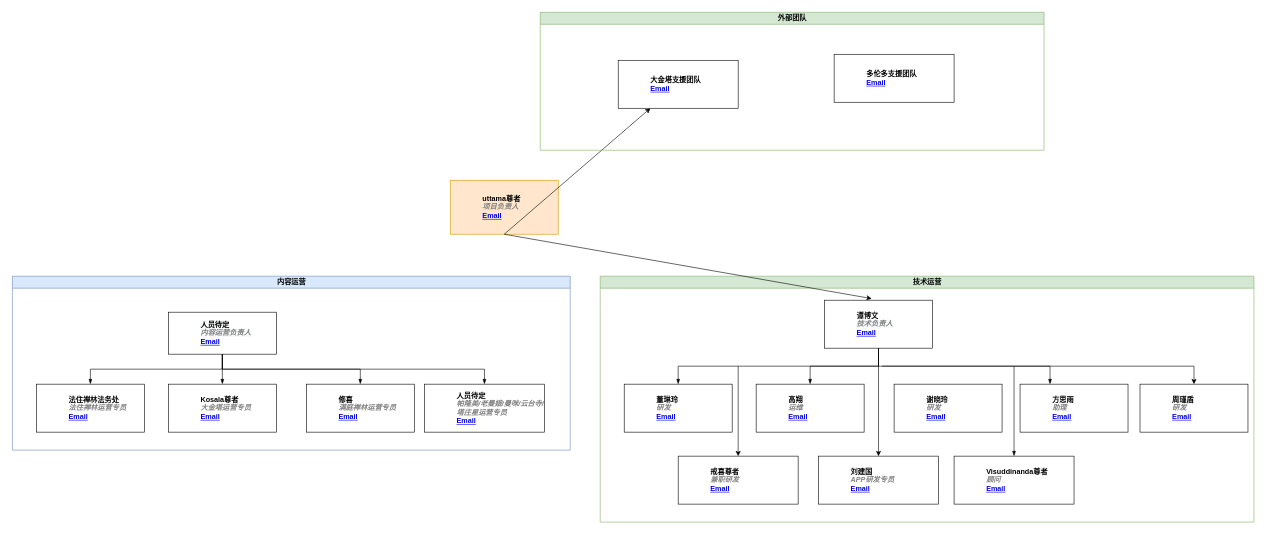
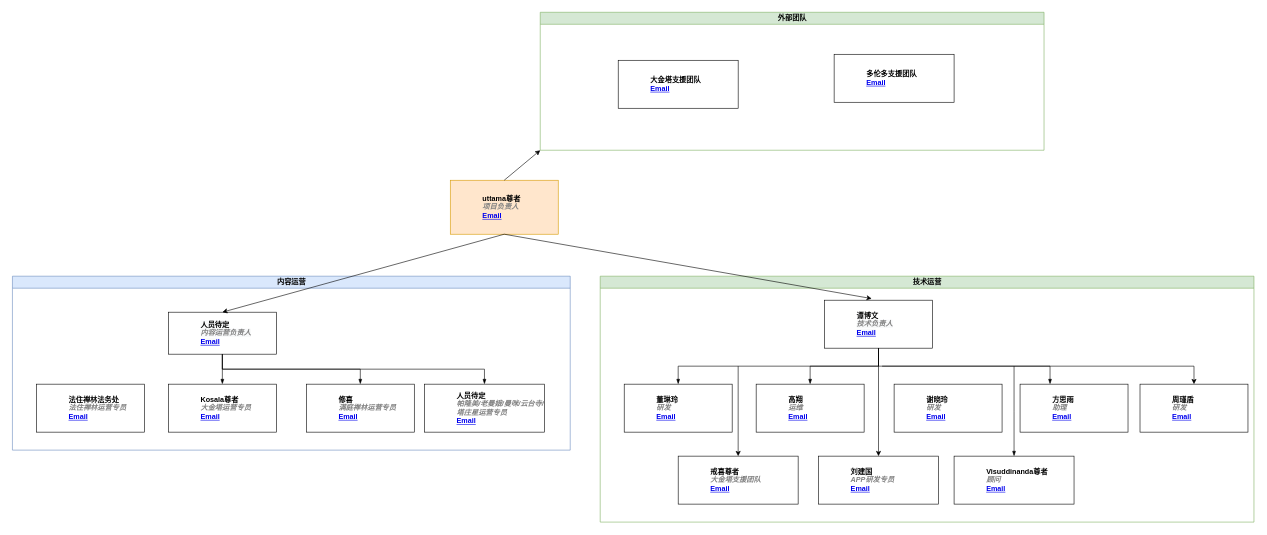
edge "uttama尊者项目负责人Email" -> "外部团队": added
edge "uttama尊者项目负责人Email" -> "大金塔支援团队 Email": now "uttama尊者项目负责人Email" -> "人员待定内容运营负责人Email"
edge "人员待定内容运营负责人Email" -> "法住禅林法务处 法住禅林运营专员 Email": removed
node "戒喜尊者 兼职研发 Email": label "戒喜尊者 兼职研发 Email" -> "戒喜尊者 大金塔支援团队 Email"
